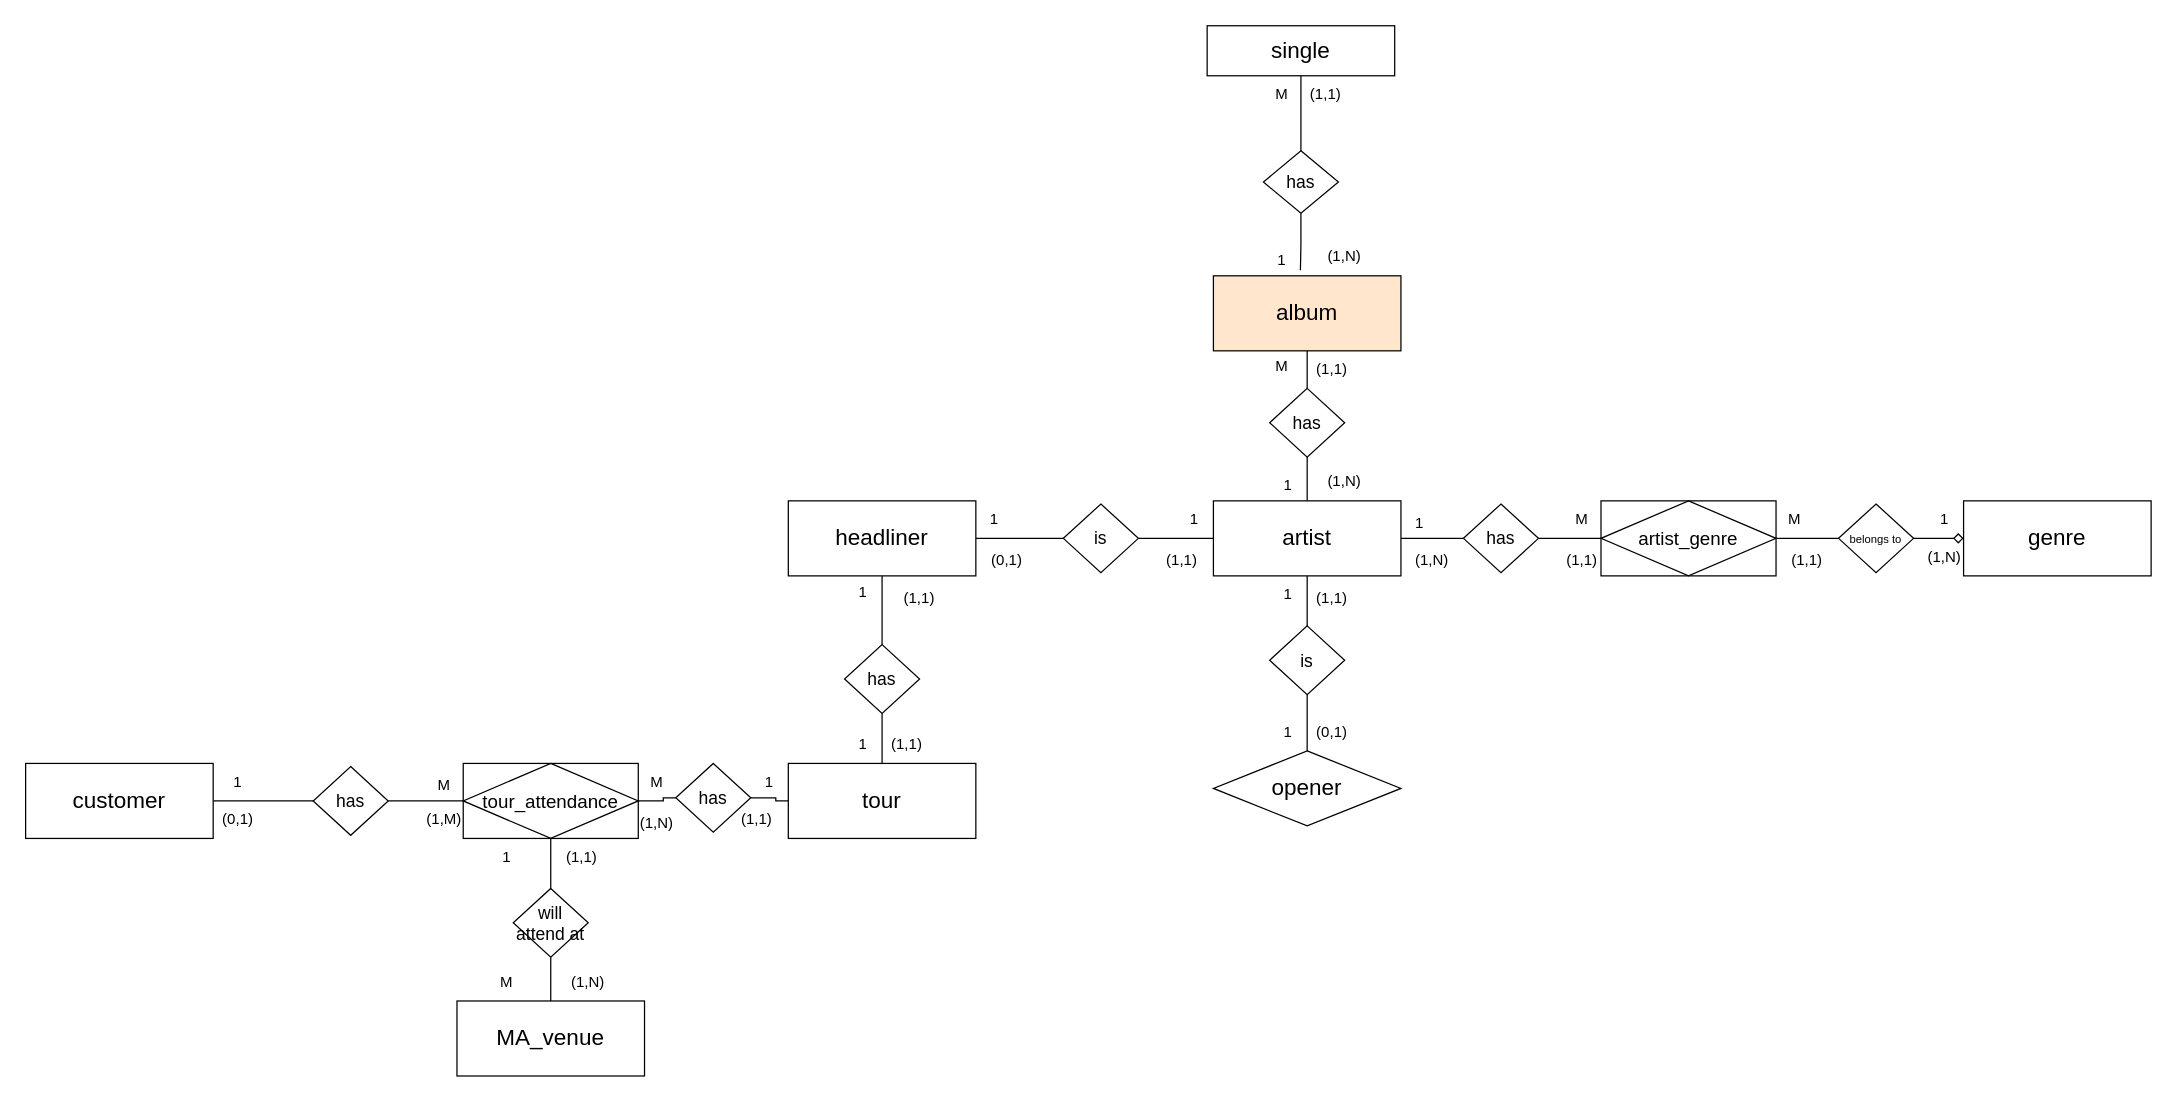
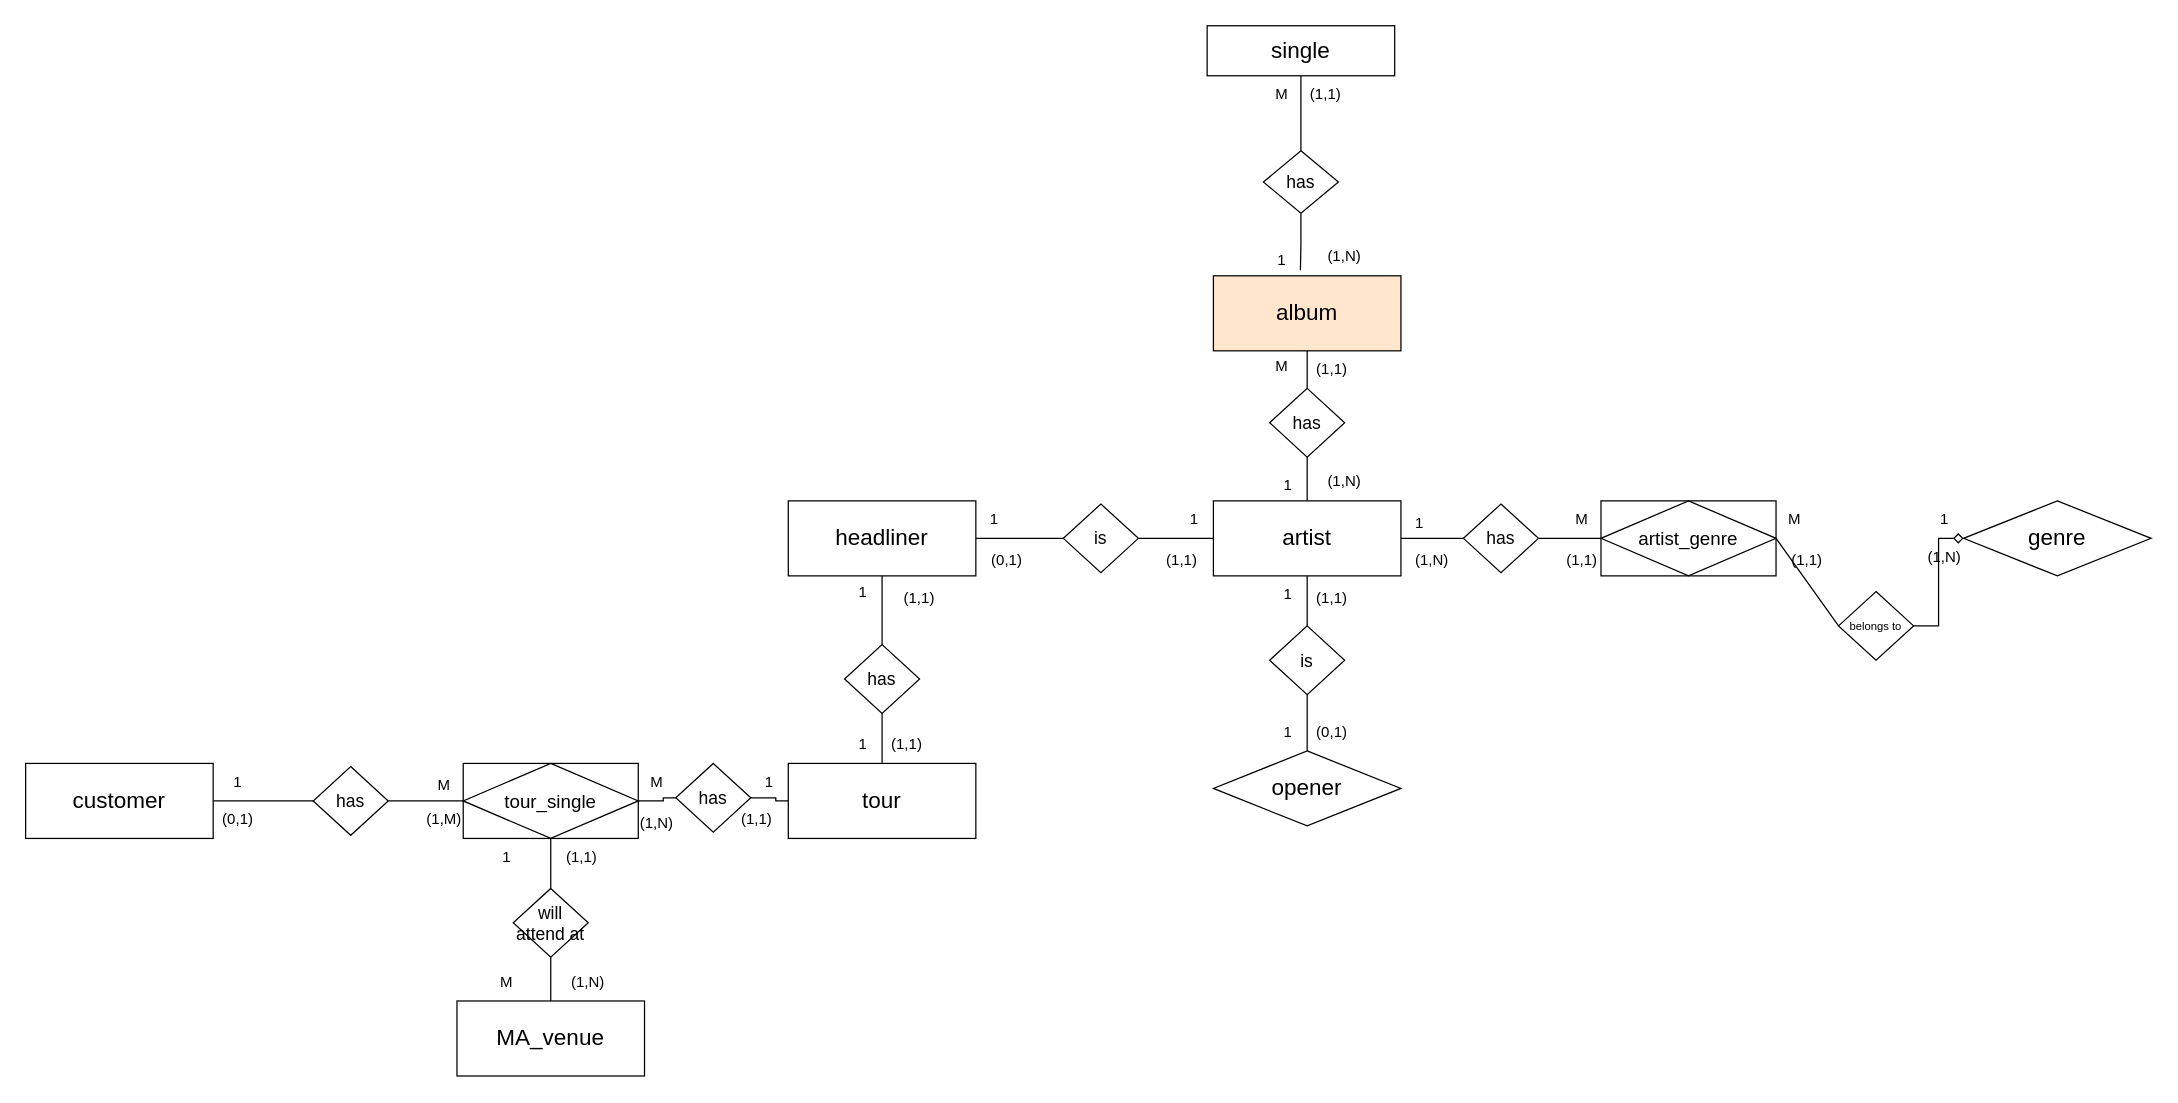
node "belongs to": moved (1876, 538) -> (1876, 626)
node "genre": shape rectangle -> diamond
node "tour_attendance": label "tour_attendance" -> "tour_single"
